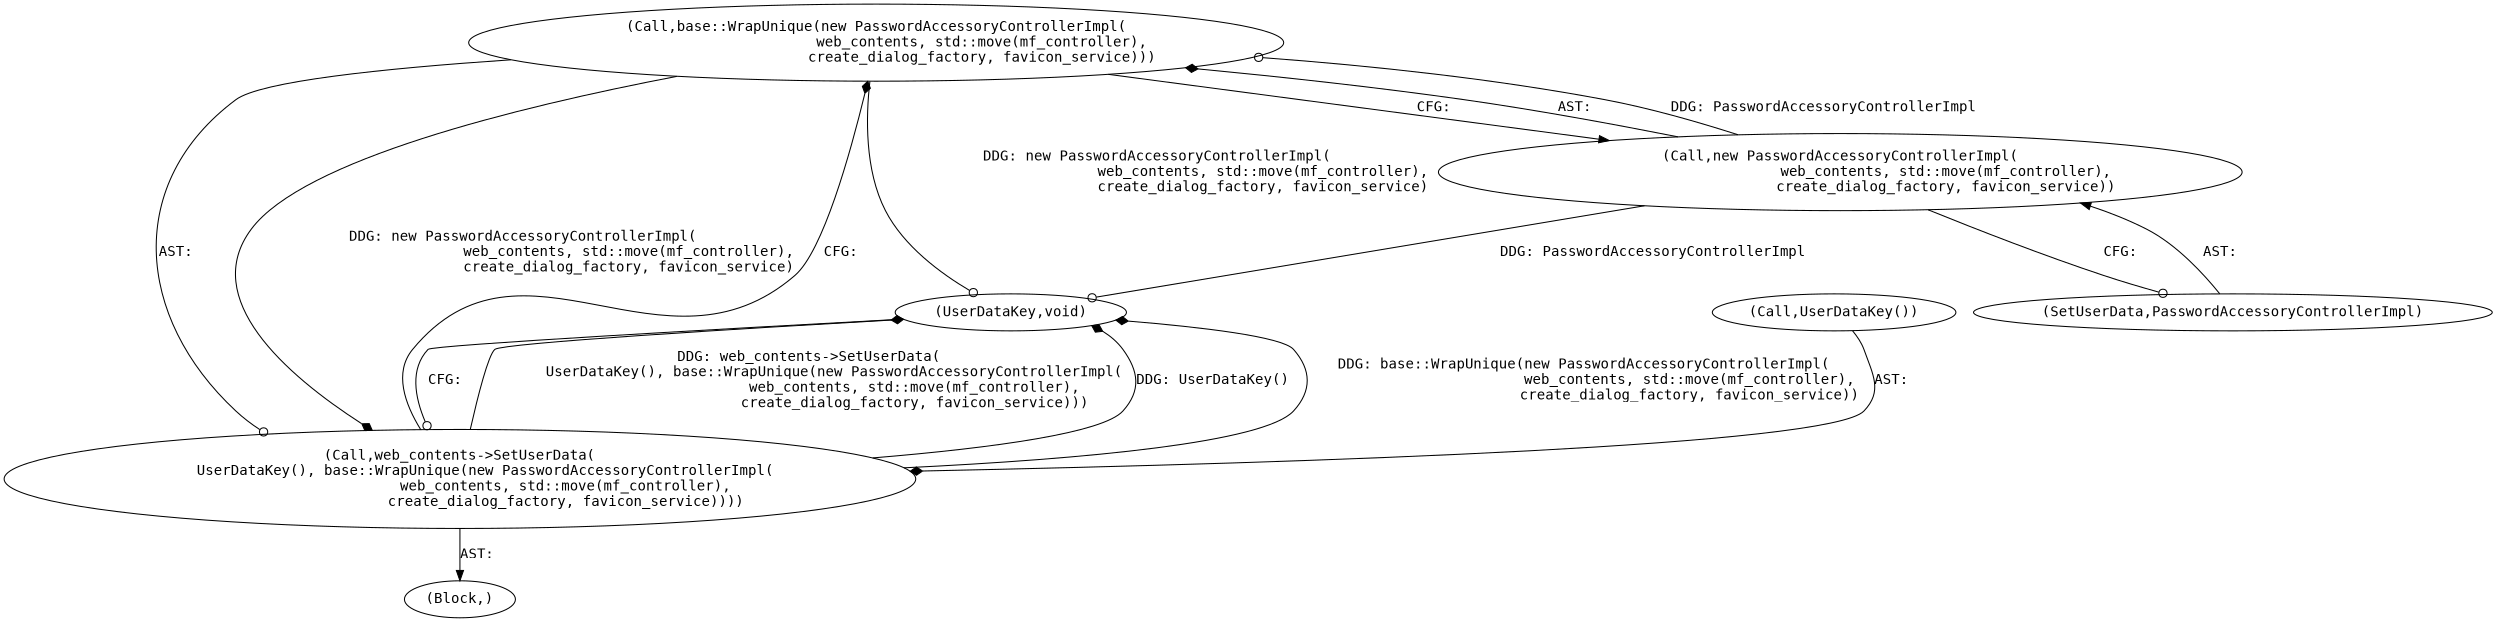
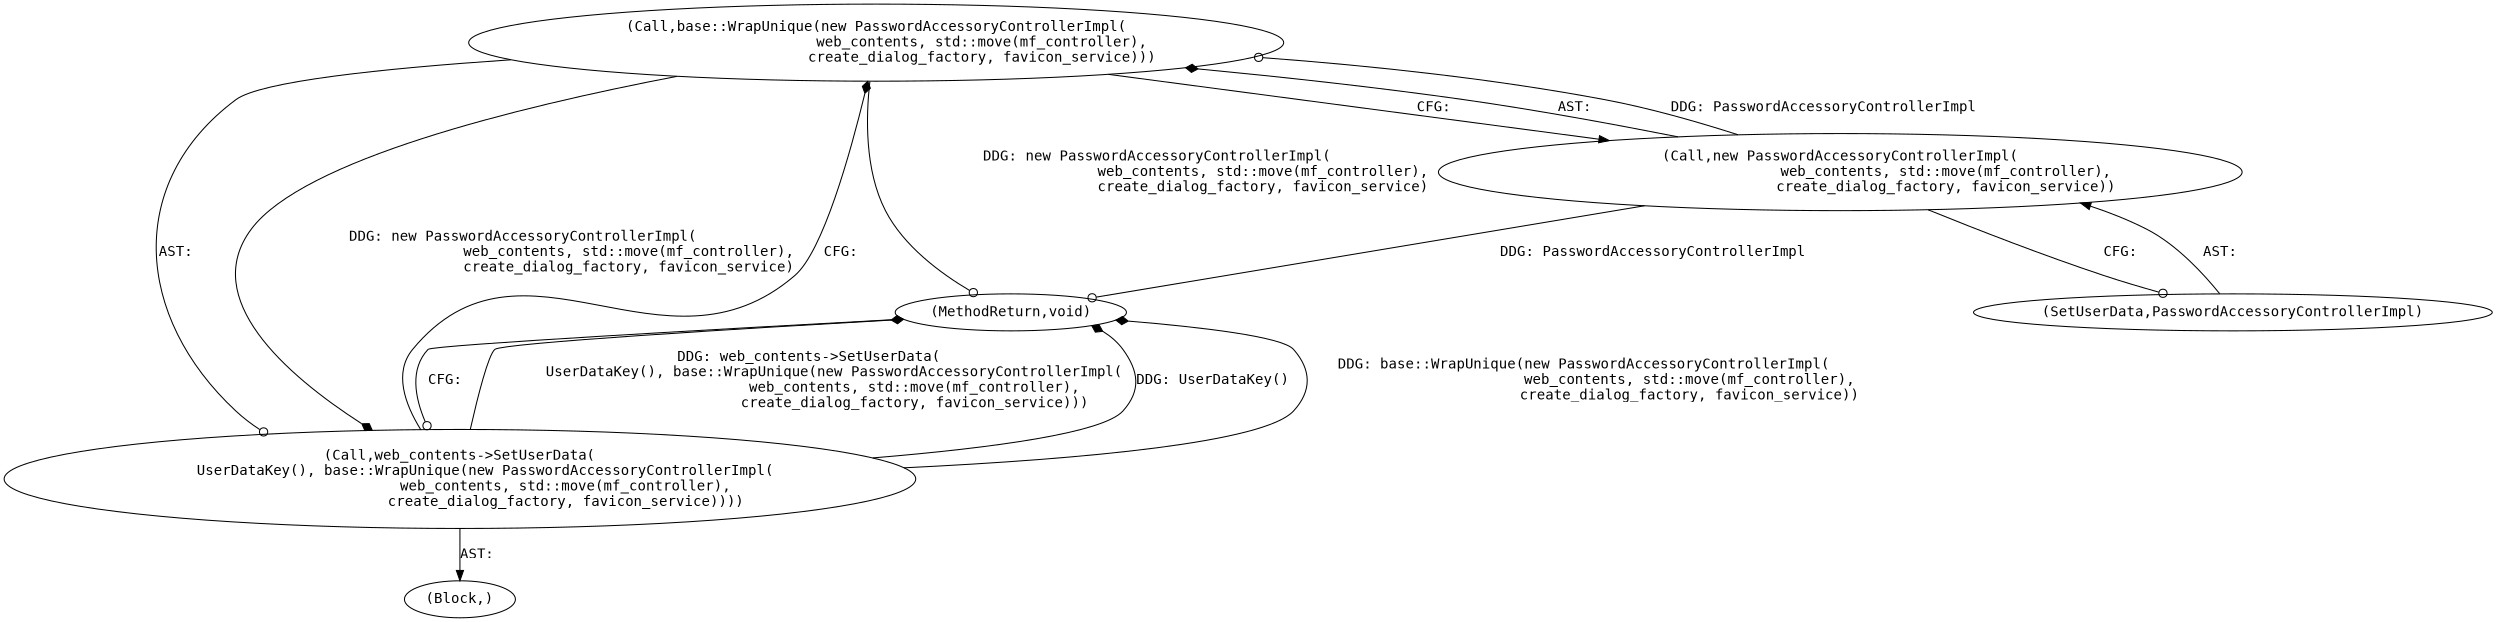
node "(UserDataKey,void)": label "(UserDataKey,void)" -> "(MethodReturn,void)"
node "(Call,UserDataKey())": removed
